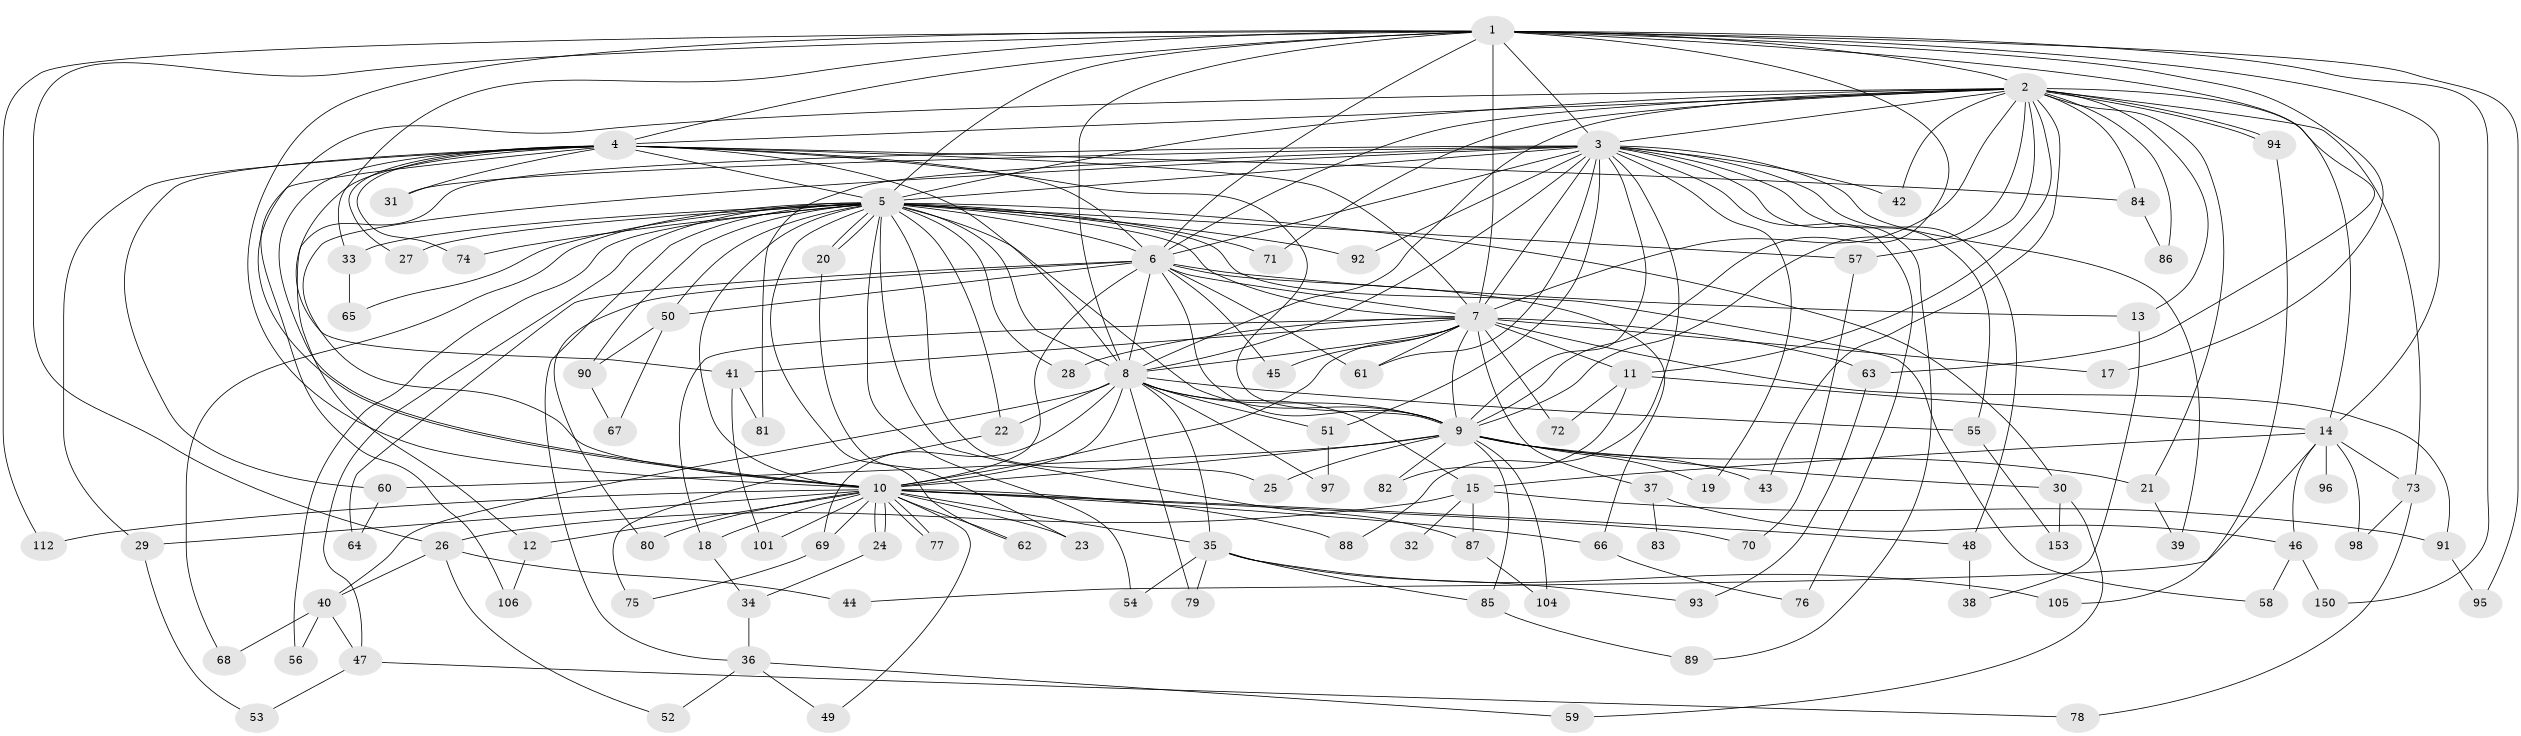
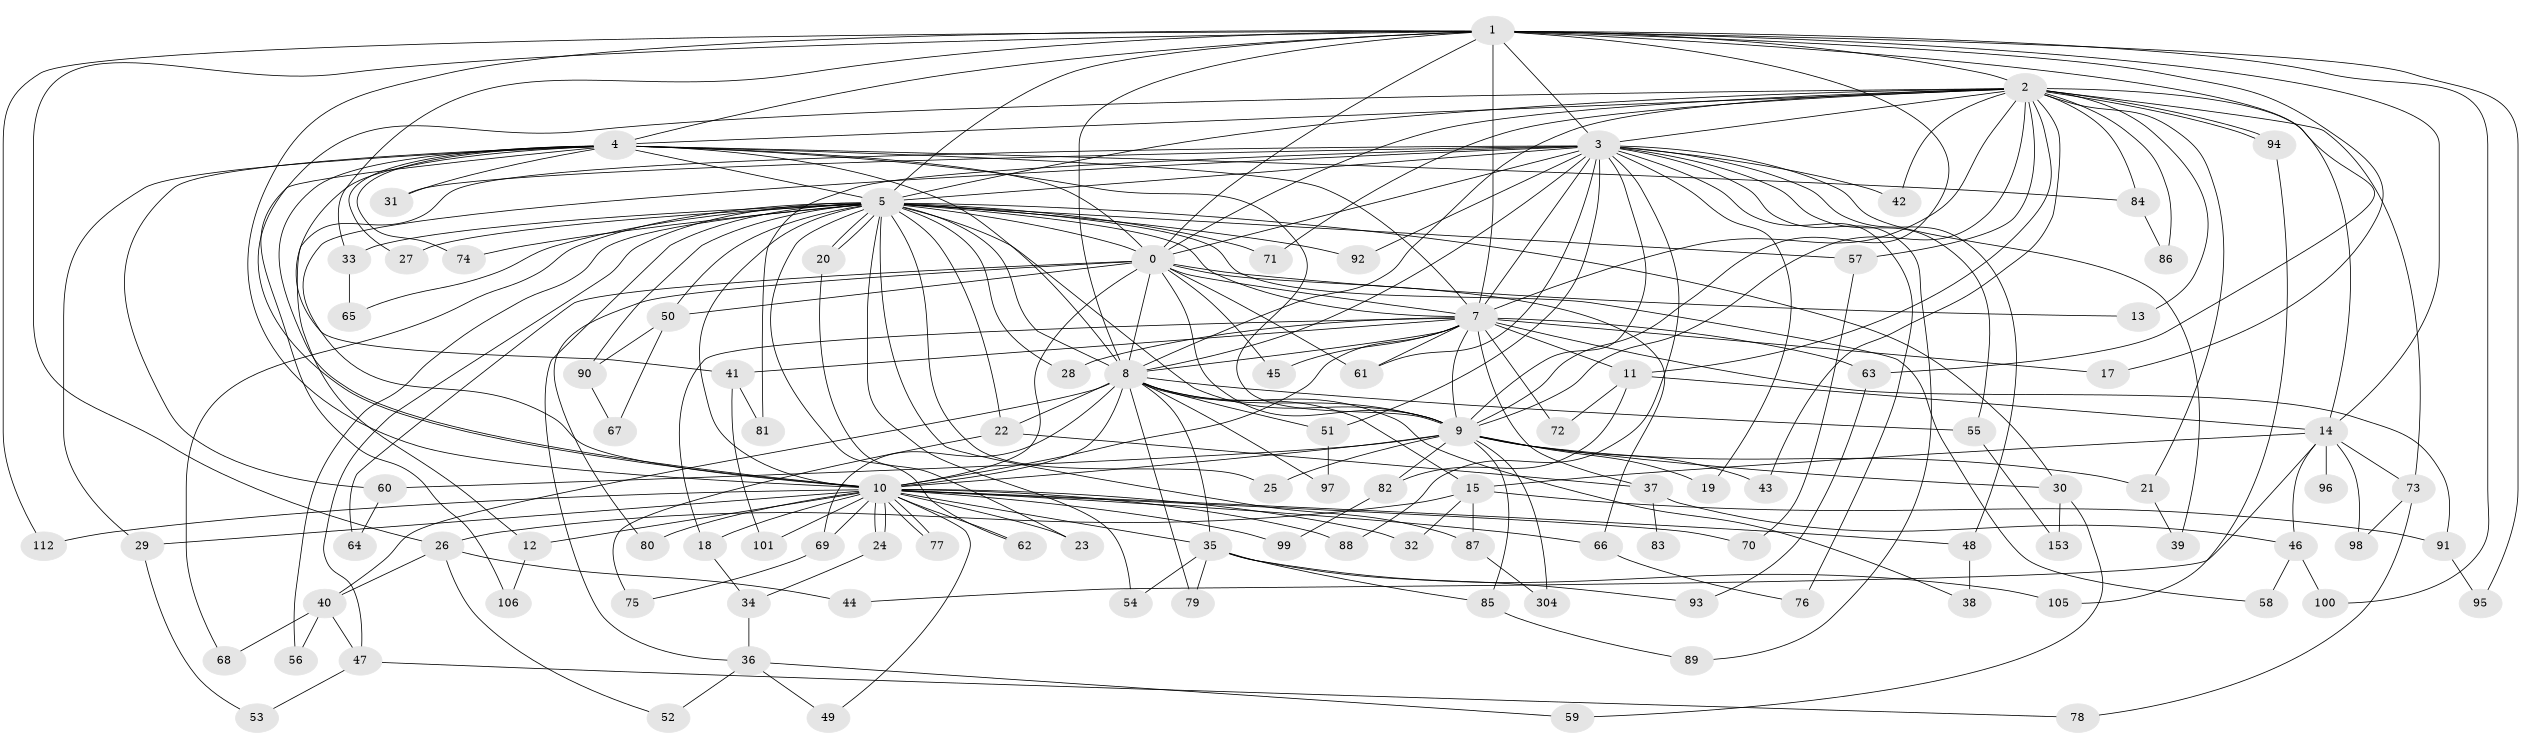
node "6": label "6" -> "0"
edge "22" -- "37": added
edge "10" -- "32": added
edge "13" -- "38": now "8" -- "38"
node "99": added
node "104": label "104" -> "304"
node "150": label "150" -> "100"
